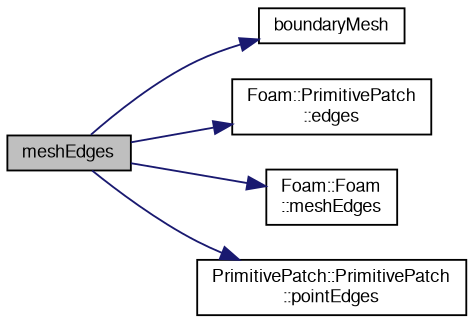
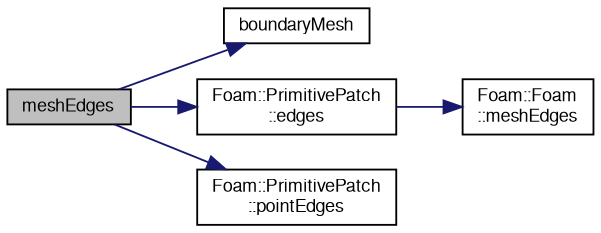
edge "meshEdges" -> "Foam::Foam ::meshEdges": now "Foam::PrimitivePatch ::edges" -> "Foam::Foam ::meshEdges"
node "PrimitivePatch::PrimitivePatch ::pointEdges": label "PrimitivePatch::PrimitivePatch ::pointEdges" -> "Foam::PrimitivePatch ::pointEdges"
